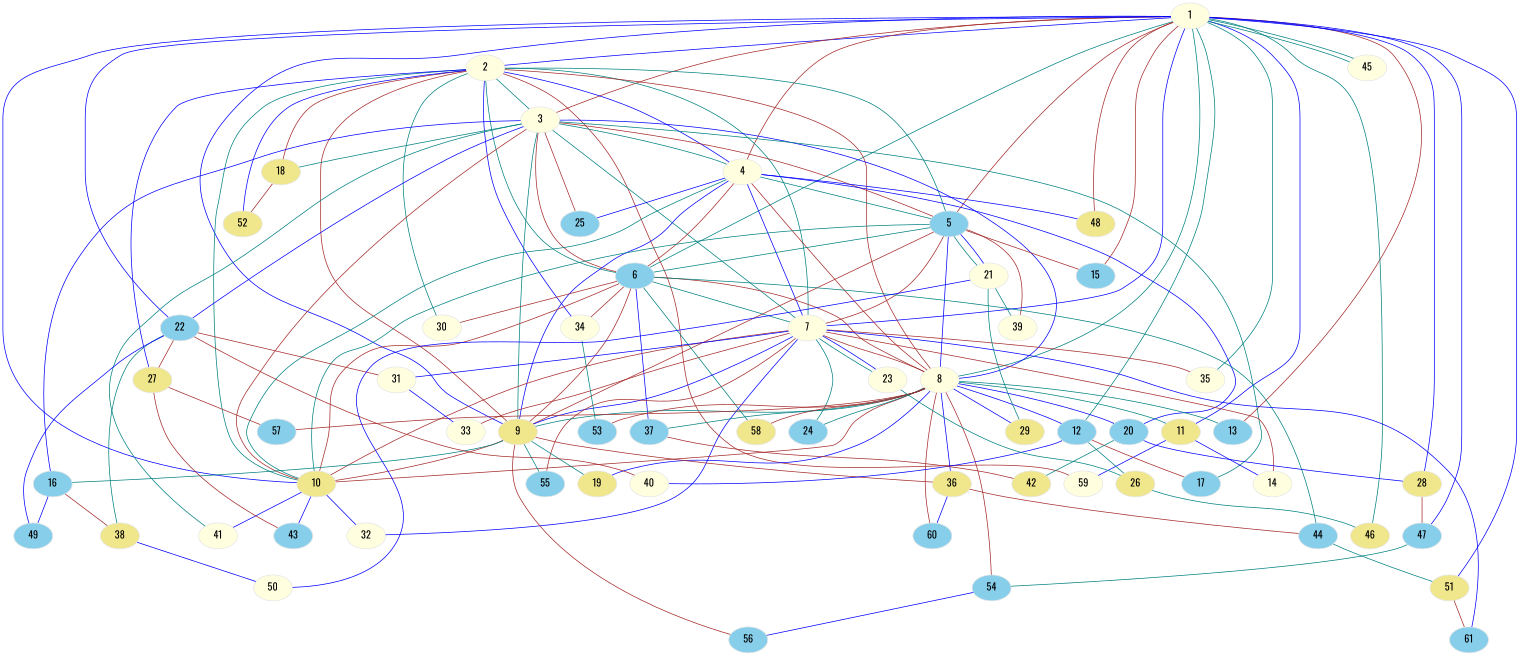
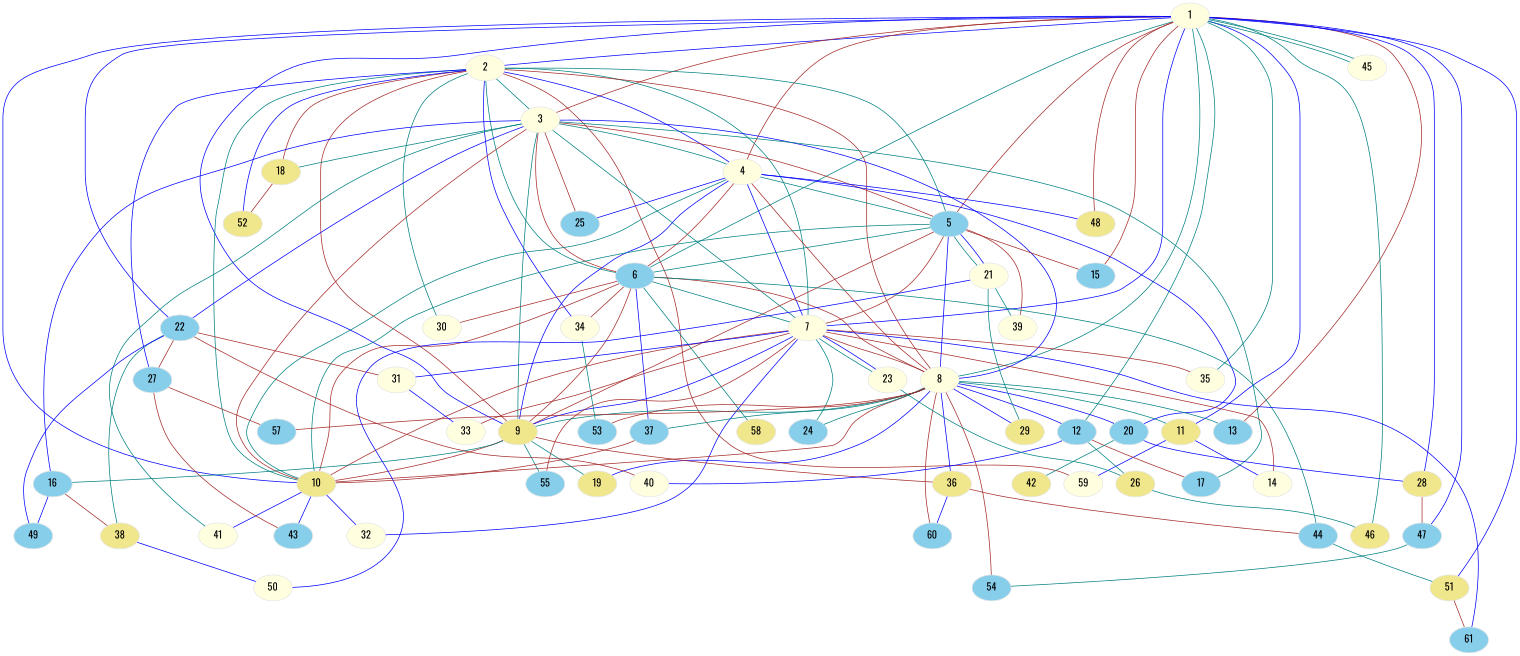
node "27": fillcolor khaki -> skyblue
edge "8" -- "58": removed
edge "37" -- "42": now "37" -- "10"
node "56": removed
